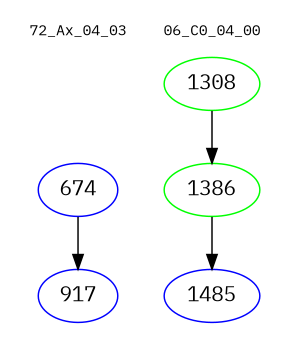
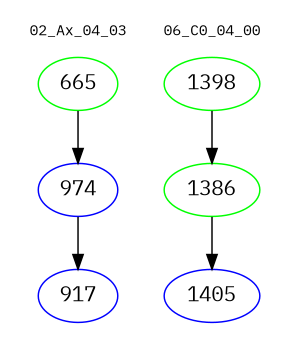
cluster "72_Ax_04_03": label "72_Ax_04_03" -> "02_Ax_04_03"
node "665": added
node "1308": label "1308" -> "1398"
node "674": label "674" -> "974"
node "1485": label "1485" -> "1405"
